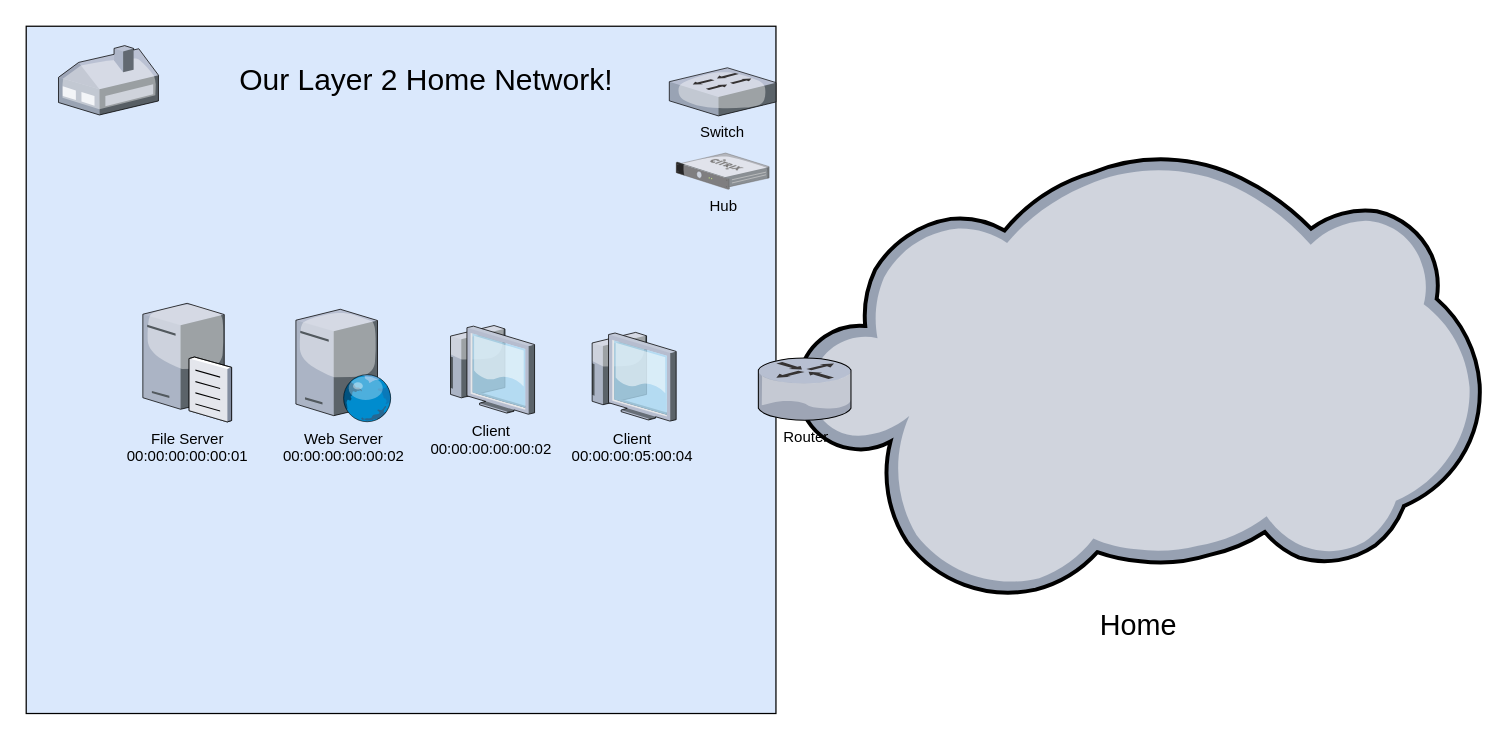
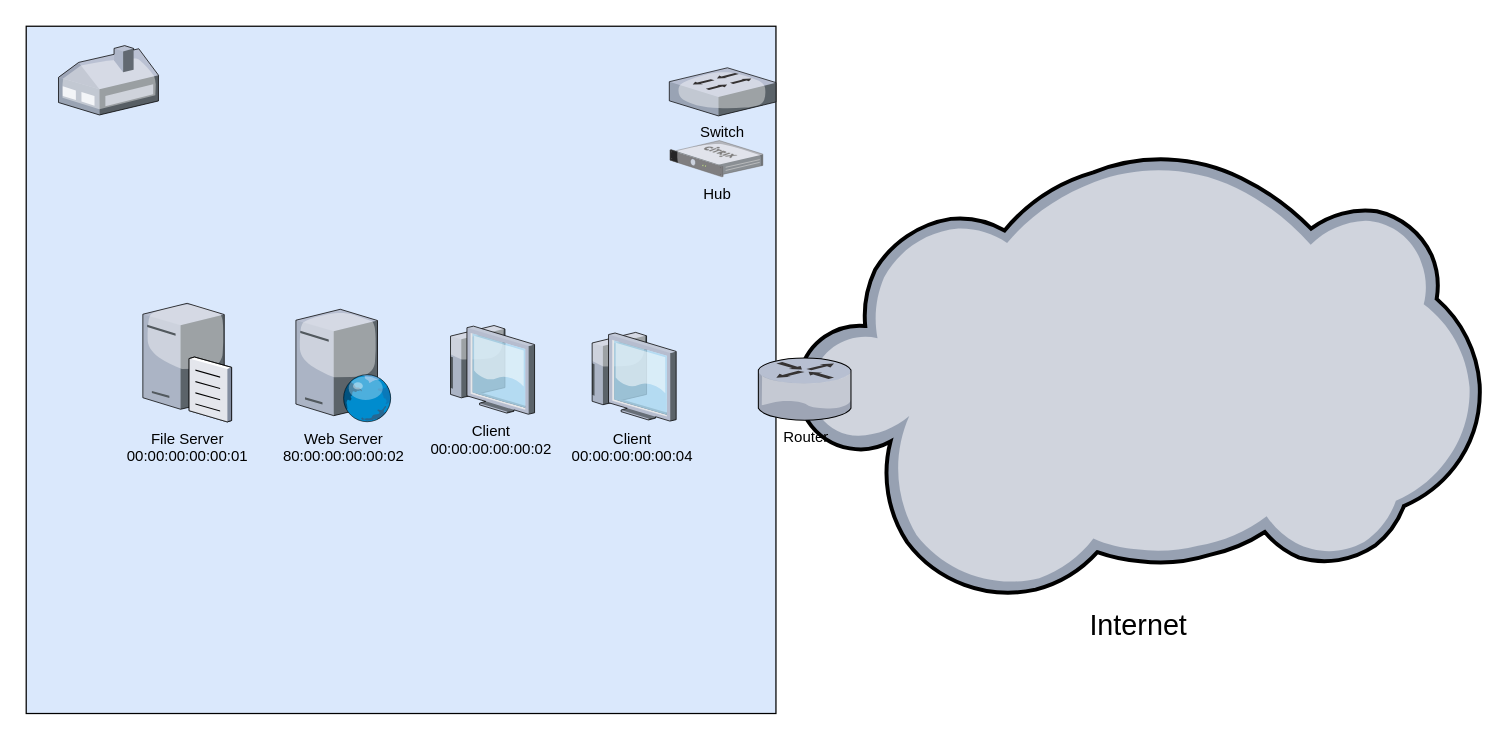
node "Our Layer 2 Home Network!": removed
node "Hub": moved (723, 171) -> (716, 159)
node "Web Server 00:00:00:00:00:02": label "Web Server 00:00:00:00:00:02" -> "Web Server 80:00:00:00:00:02"
node "Client 00:00:00:05:00:04": label "Client 00:00:00:05:00:04" -> "Client 00:00:00:00:00:04"
node "Home": label "Home" -> "Internet"
